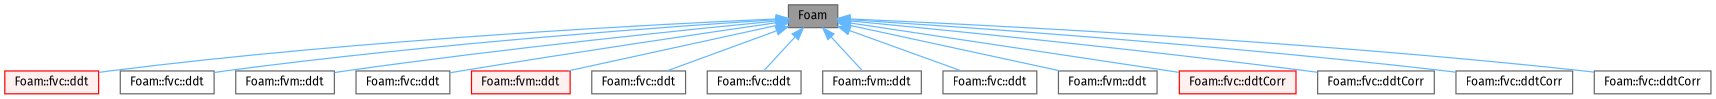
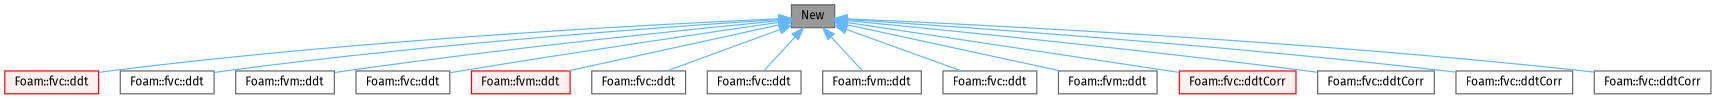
node "Foam": label "Foam" -> "New"
